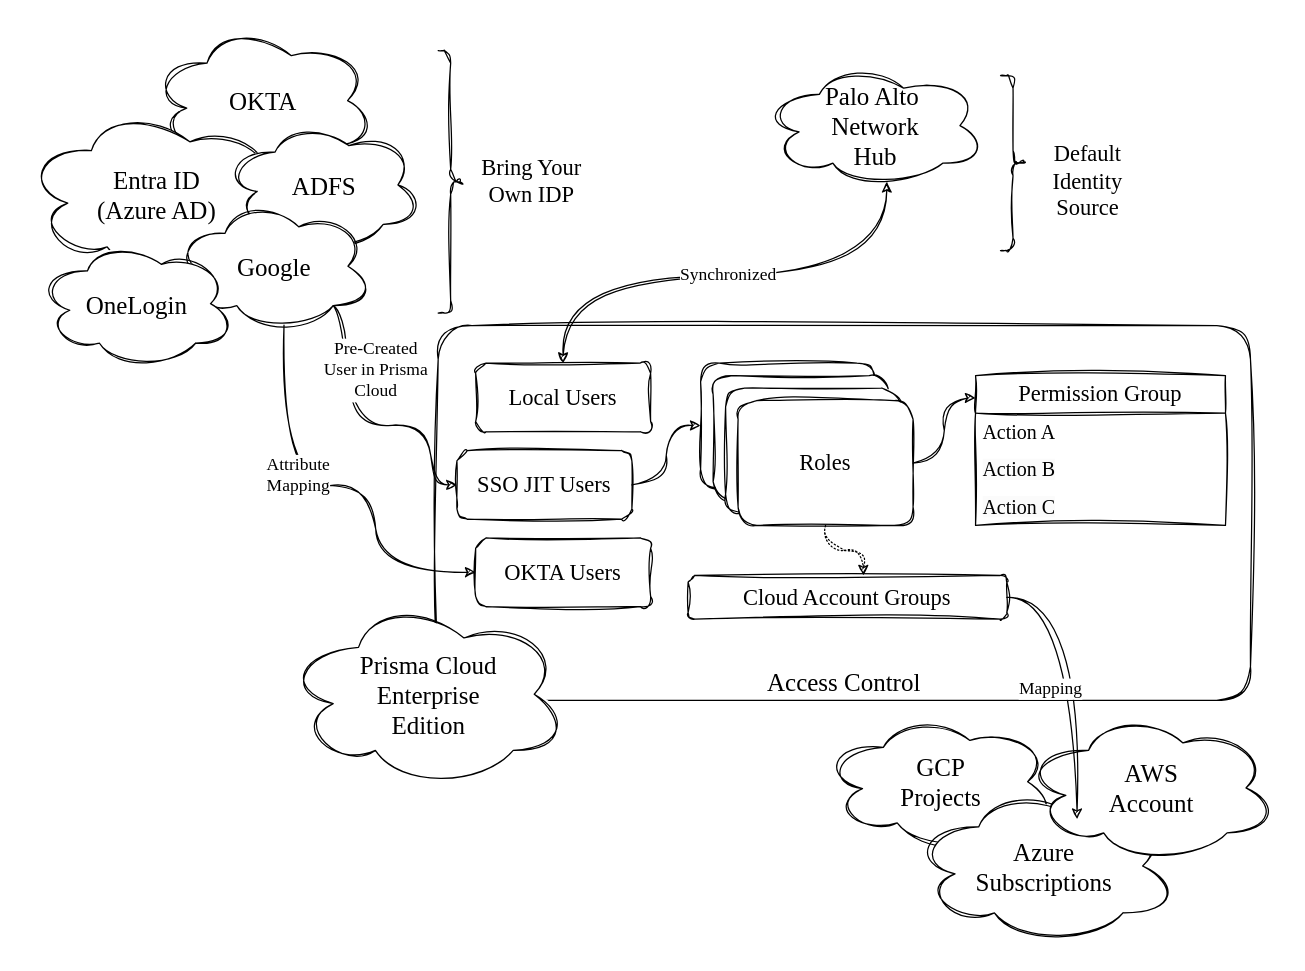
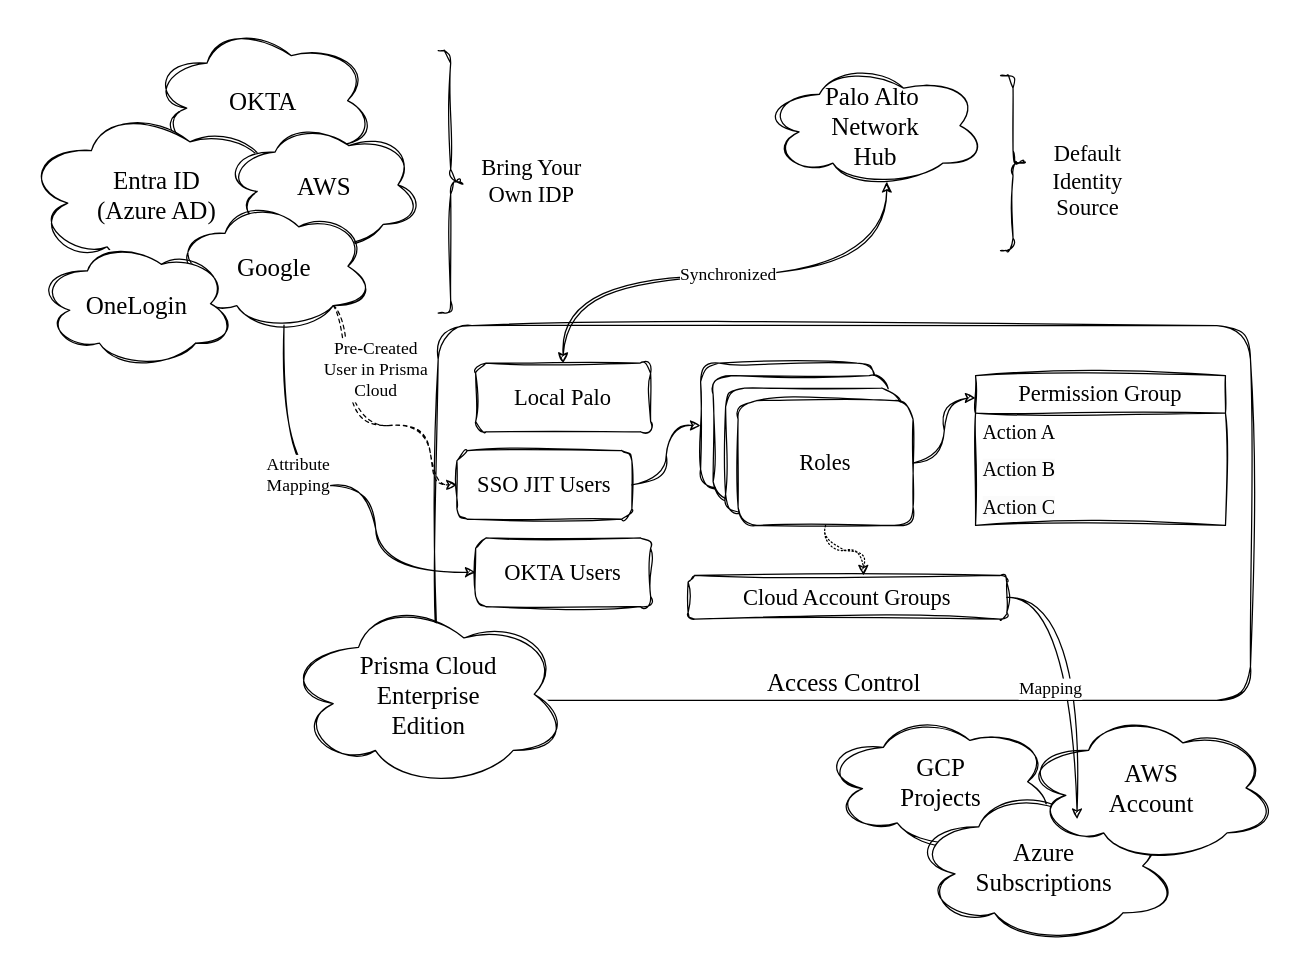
node "ADFS": label "ADFS" -> "AWS"
node "Local Users": label "Local Users" -> "Local Palo"
edge "Google" -> "SSO JIT Users": style solid -> dashed
